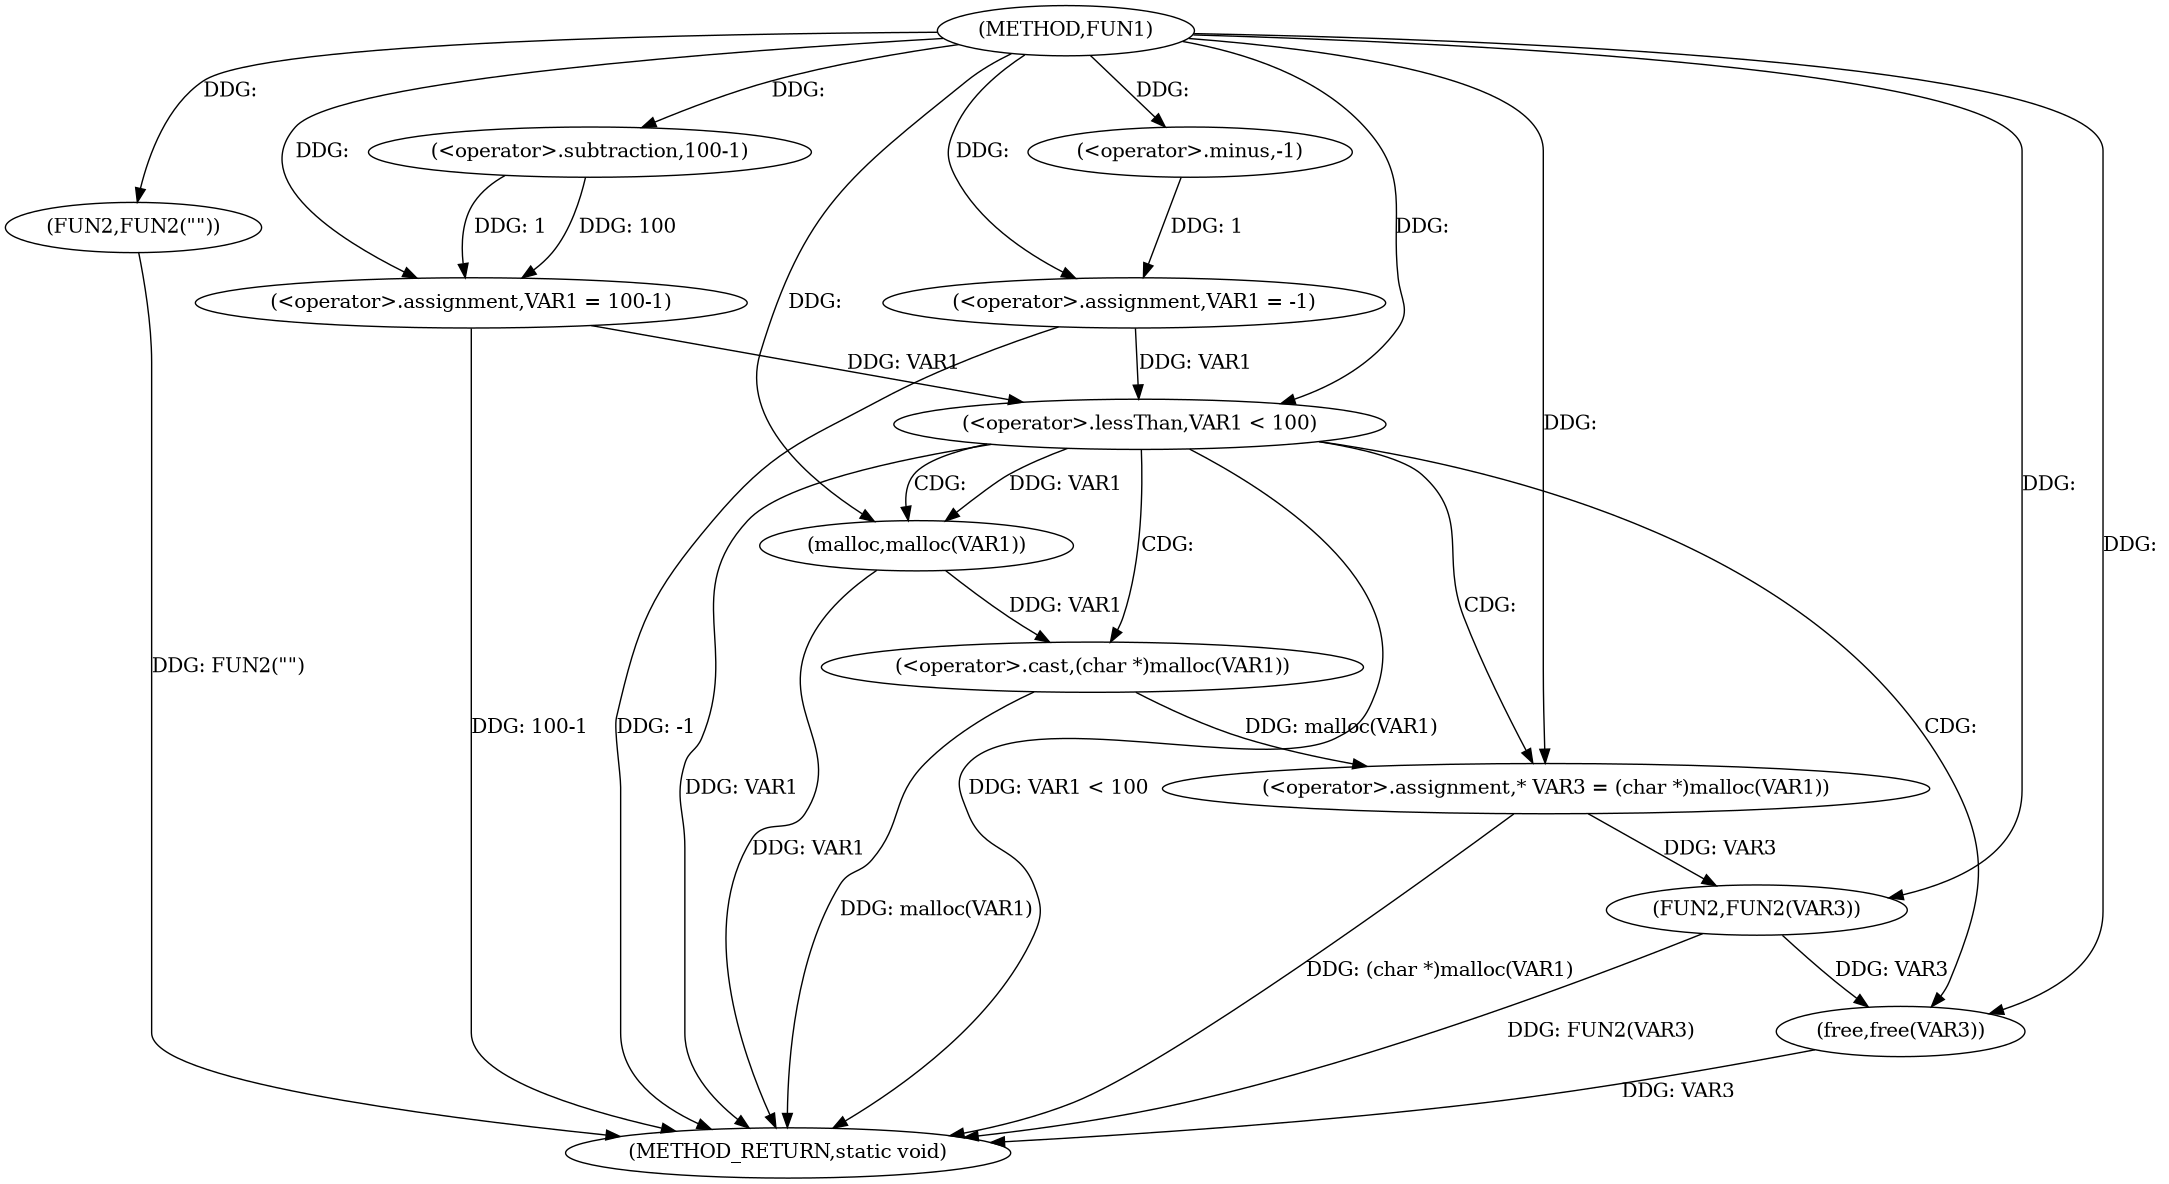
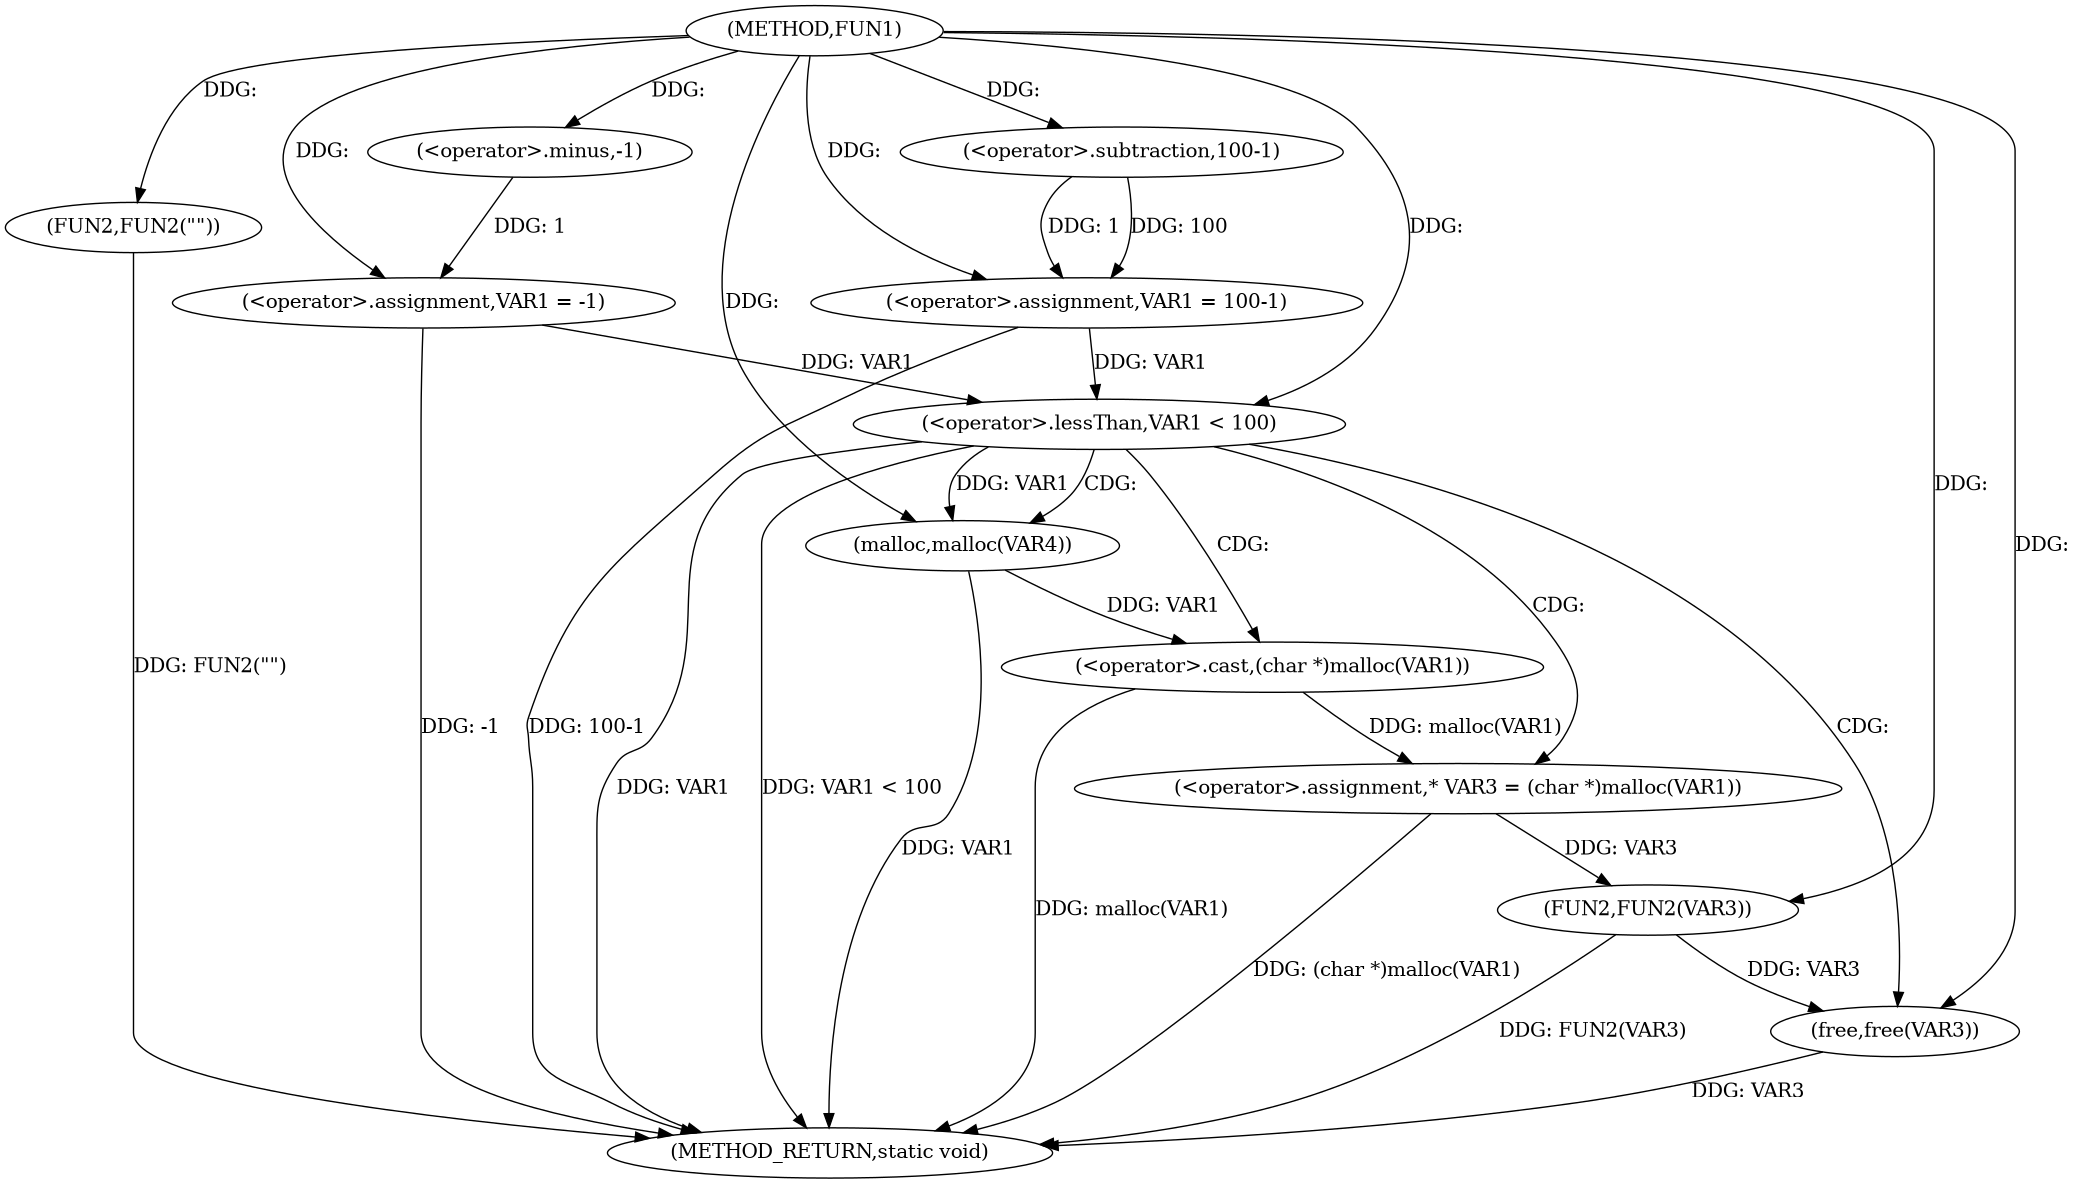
edge "(METHOD,FUN1)" -> "(<operator>.assignment,* VAR3 = (char *)malloc(VAR1))": removed, label "DDG:"
node "(malloc,malloc(VAR1))": label "(malloc,malloc(VAR1))" -> "(malloc,malloc(VAR4))"
